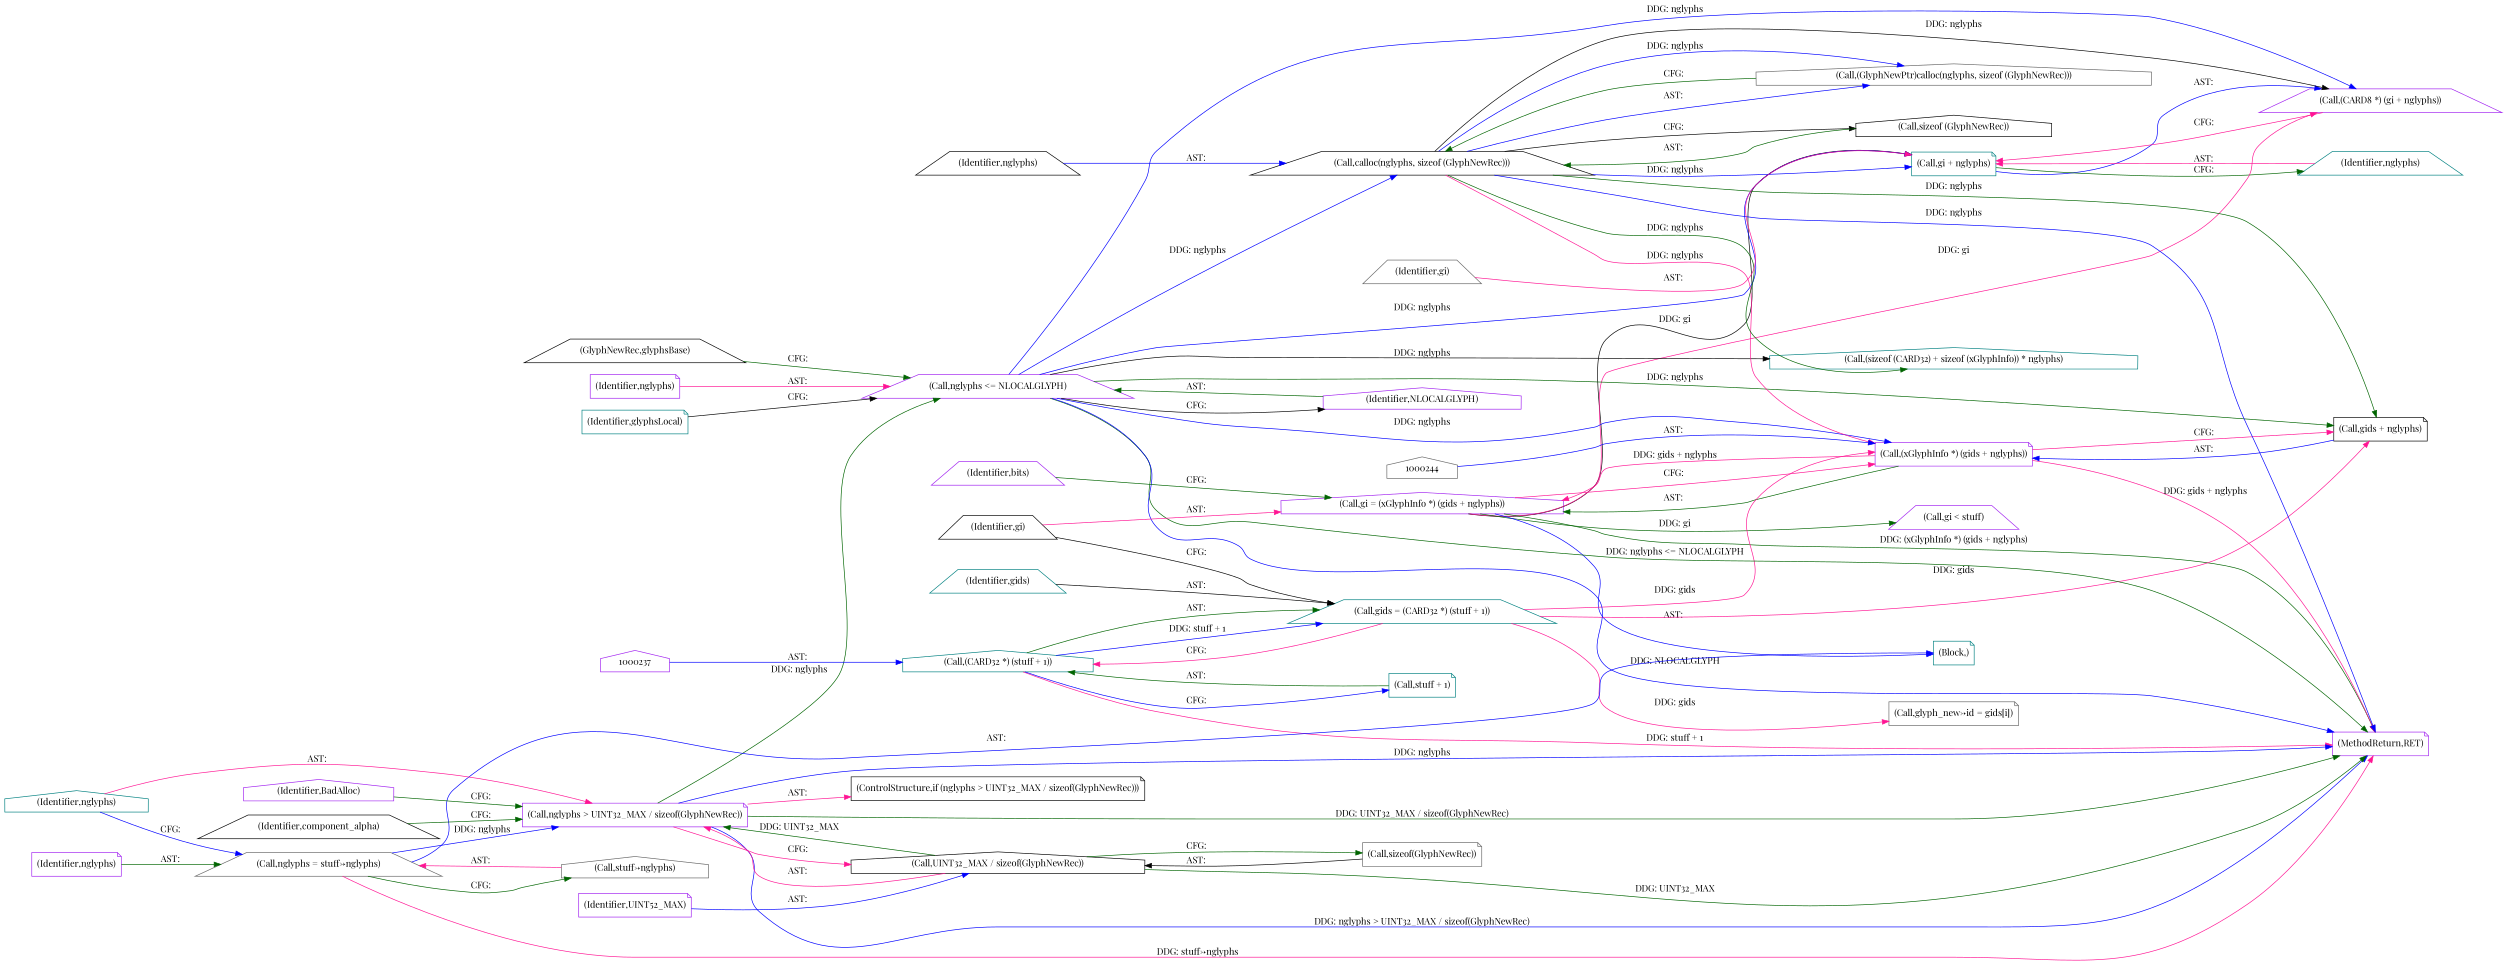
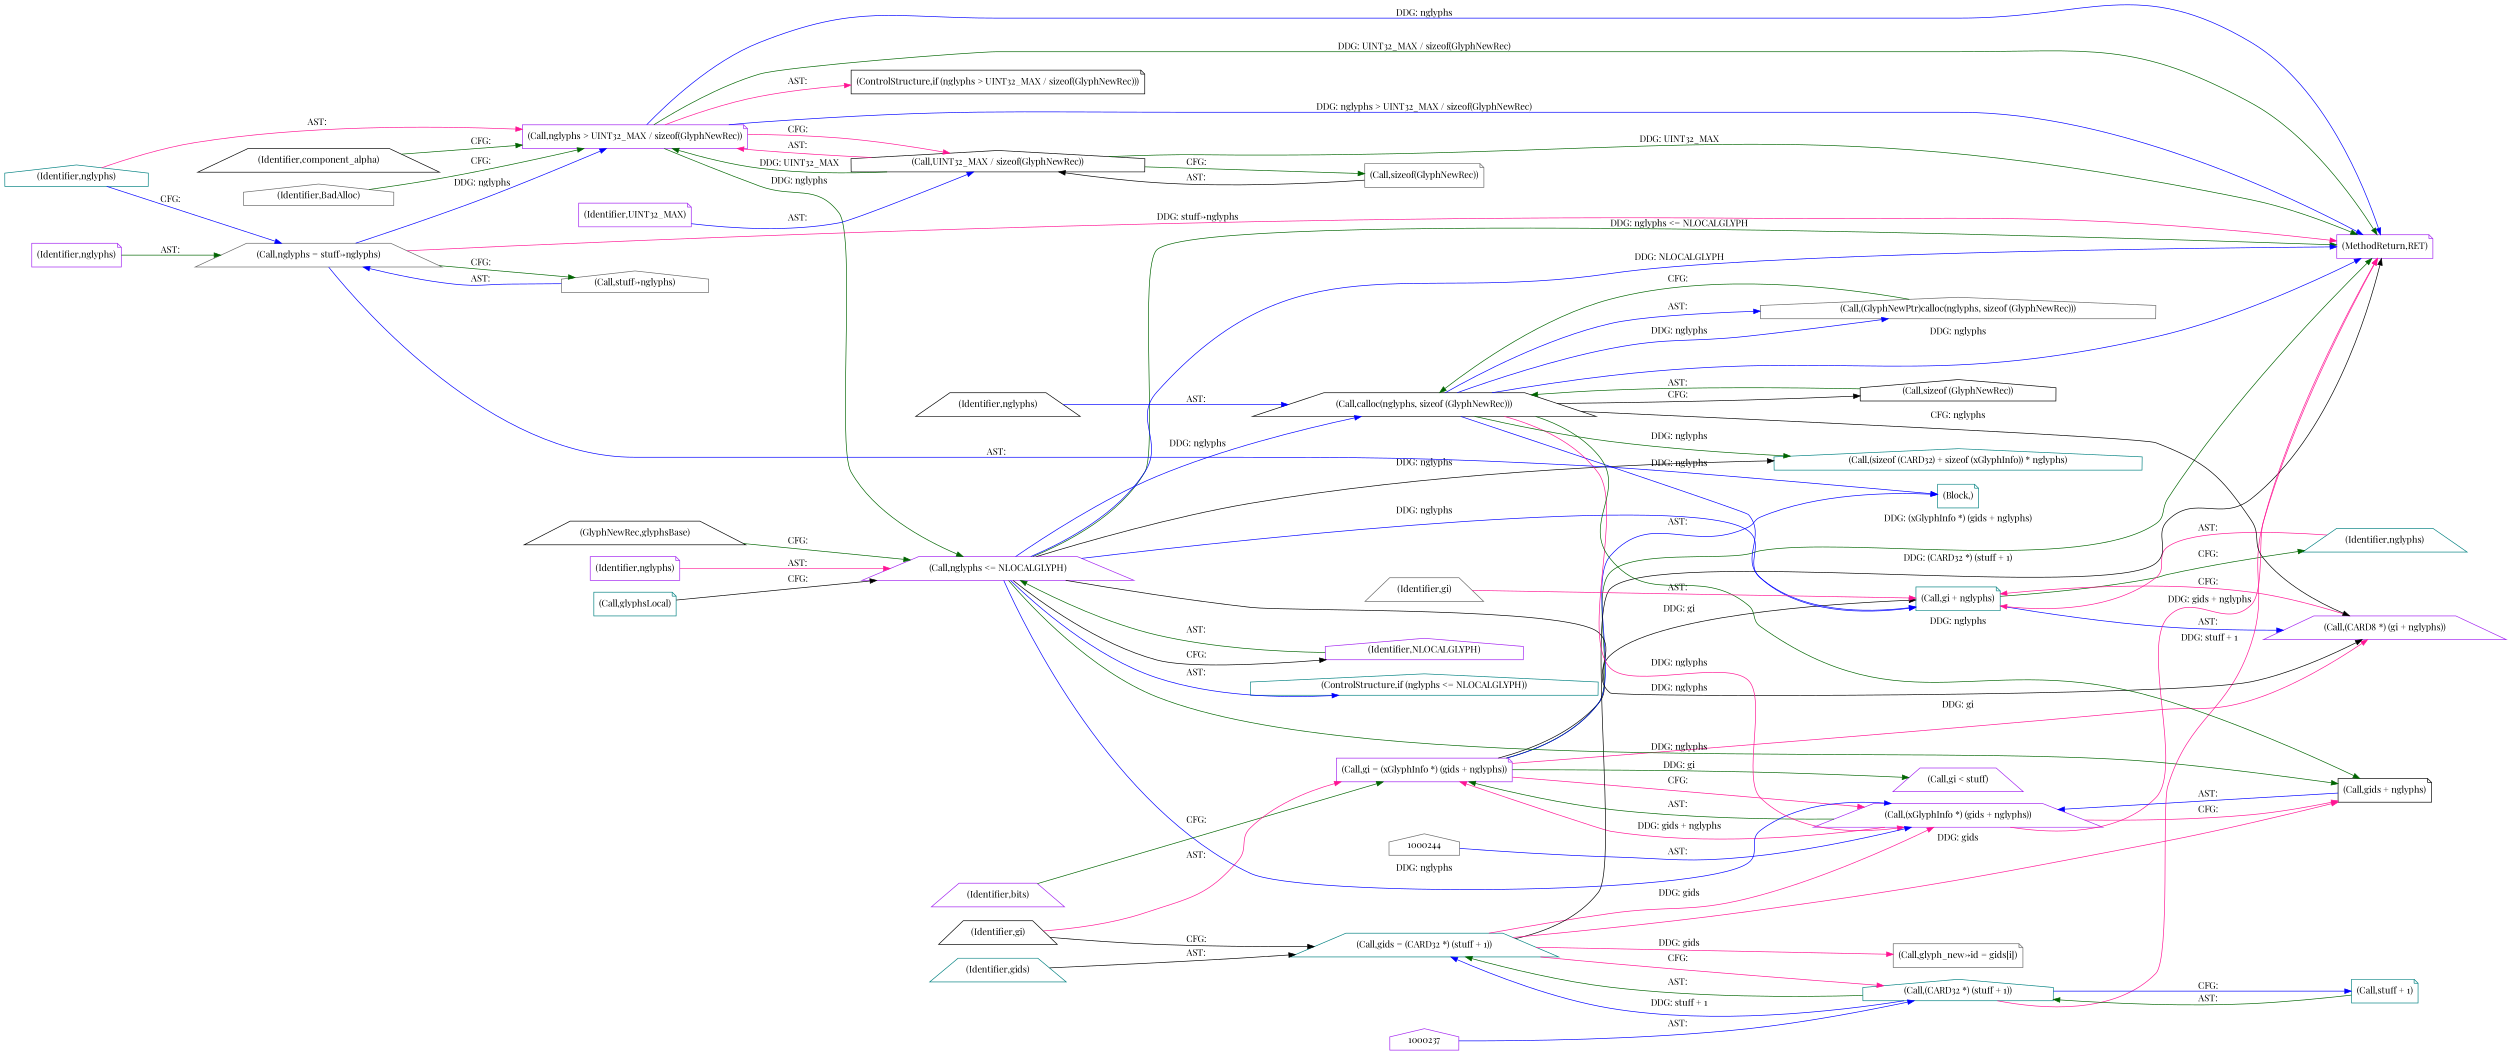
edge "(Call,nglyphs <= NLOCALGLYPH)" -> "(Call,(CARD8 *) (gi + nglyphs))": color blue -> black
edge "(Call,calloc(nglyphs, sizeof (GlyphNewRec)))" -> "(Call,(CARD8 *) (gi + nglyphs))": label "DDG: nglyphs" -> "CFG: nglyphs"
node "(Identifier,glyphsLocal)": label "(Identifier,glyphsLocal)" -> "(Call,glyphsLocal)"
node "(Call,(xGlyphInfo *) (gids + nglyphs))": shape note -> trapezium
node "(Call,gi = (xGlyphInfo *) (gids + nglyphs))": shape house -> note
edge "(Call,gids = (CARD32 *) (stuff + 1))" -> "(MethodReturn,RET)": added, label "DDG: (CARD32 *) (stuff + 1)"
node "(ControlStructure,if (nglyphs <= NLOCALGLYPH))": added
node "(Identifier,BadAlloc)": color purple -> gray40
edge "(Call,stuff->nglyphs)" -> "(Call,nglyphs = stuff->nglyphs)": color deeppink -> blue
node "(Identifier,UINT52_MAX)": label "(Identifier,UINT52_MAX)" -> "(Identifier,UINT32_MAX)"
